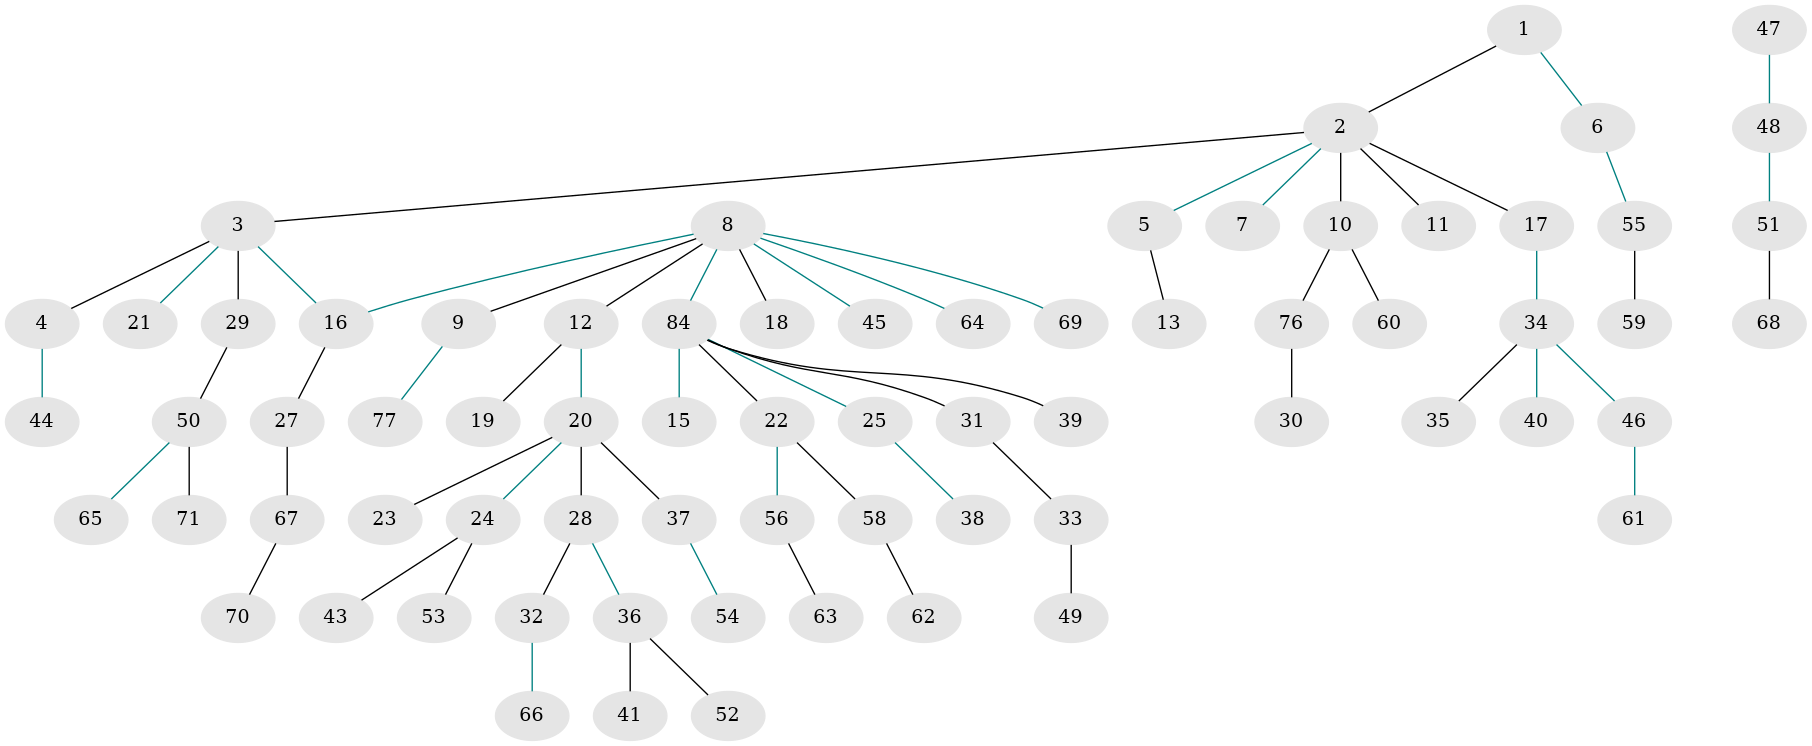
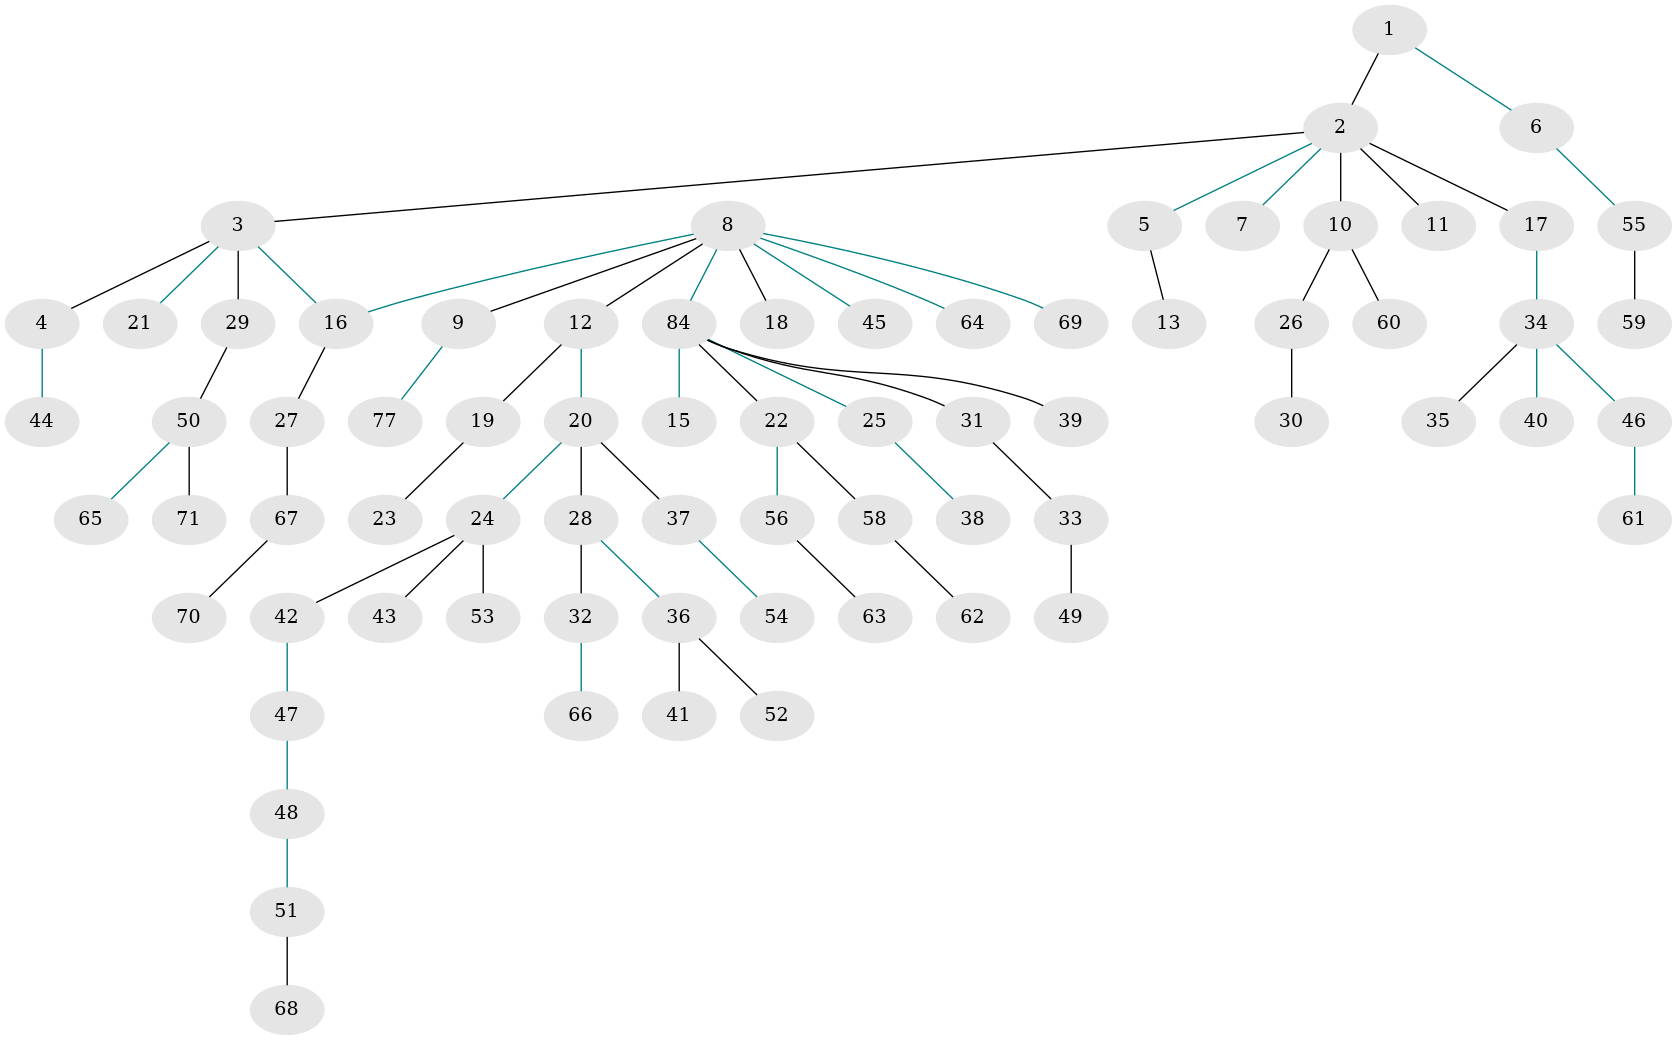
node "76": label "76" -> "26"
edge "20" -- "23": now "19" -- "23"
node "42": added
